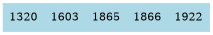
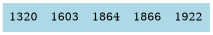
node "1320": text "1865" -> "1864"
